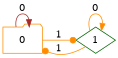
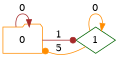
edge "0" -> "1": color darkorange -> brown
edge "1" -> "0": label "1" -> "5"
